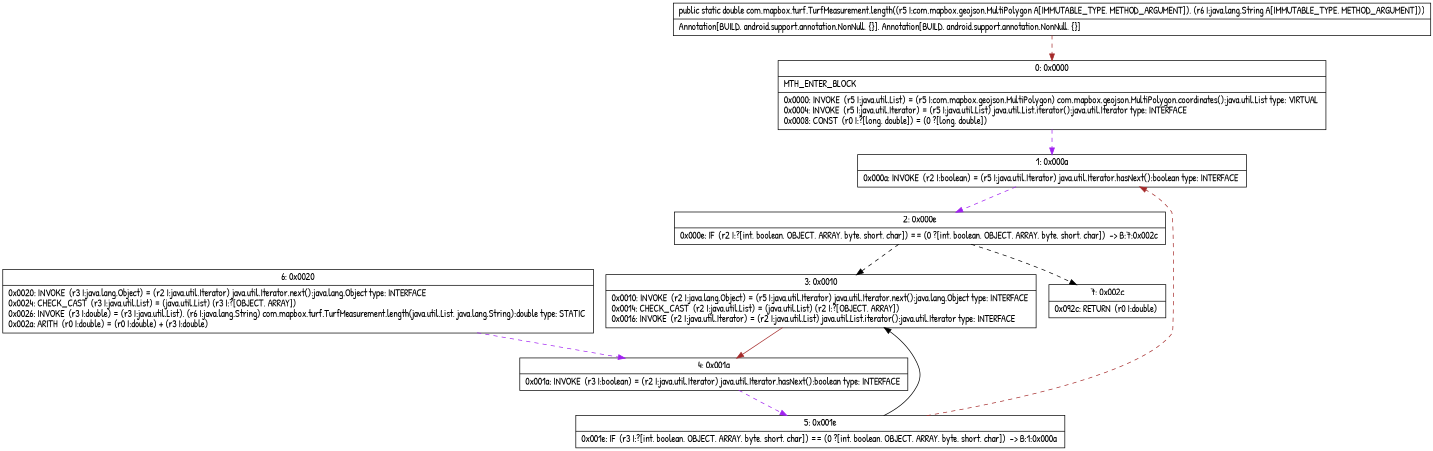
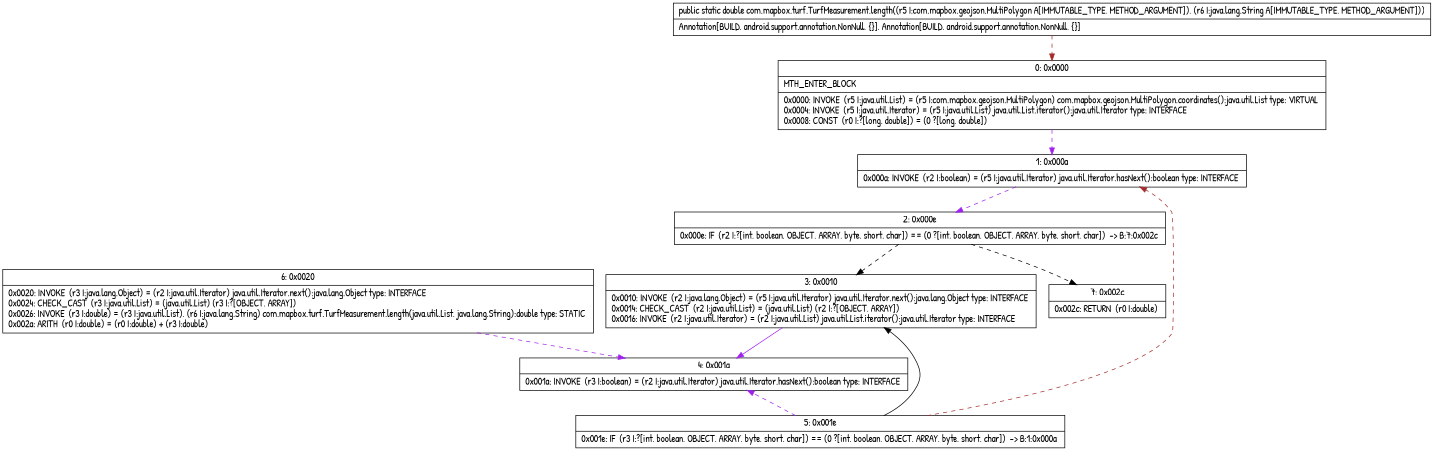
node "7: 0x002c": text "0x092c: RETURN  (r0 I:double)" -> "0x002c: RETURN  (r0 I:double)"
edge "3: 0x0010" -> "4: 0x001a": color brown -> purple
edge "4: 0x001a" -> "5: 0x001e": reversed
